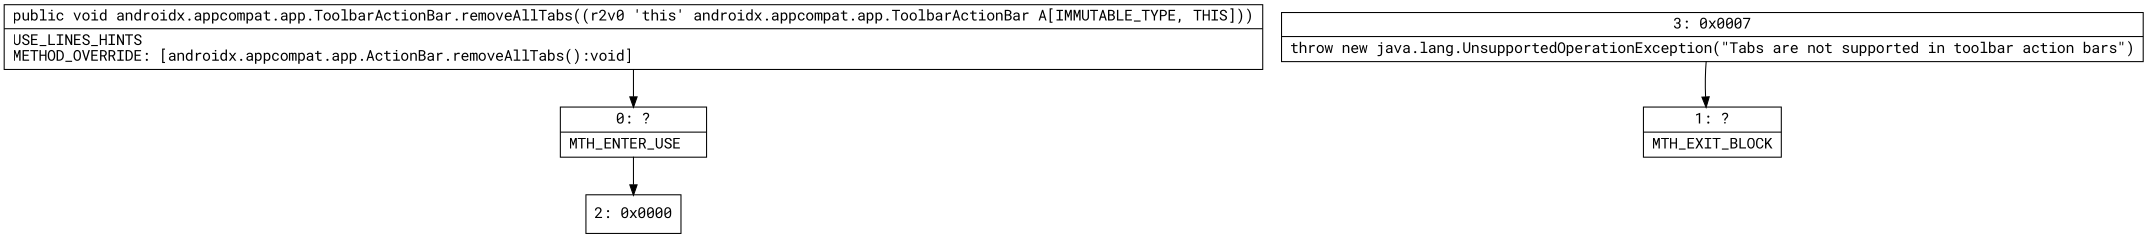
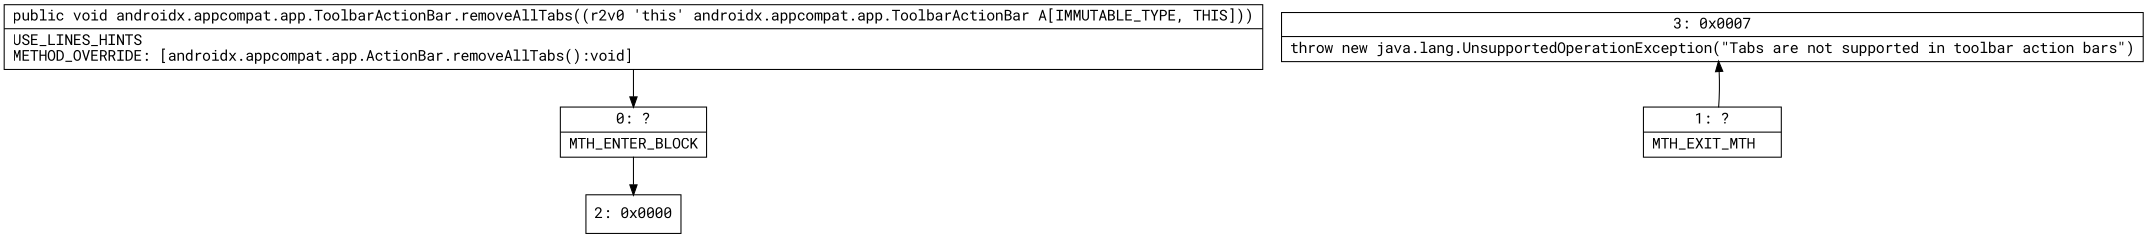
edge "3: 0x0007" -> "1: ?": reversed
node "0: ?": text "MTH_ENTER_USE" -> "MTH_ENTER_BLOCK"
node "1: ?": text "MTH_EXIT_BLOCK" -> "MTH_EXIT_MTH"
